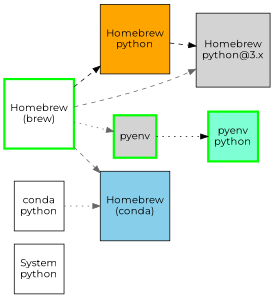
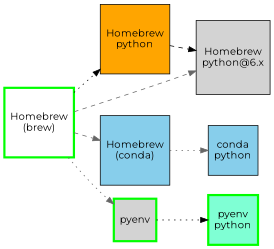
node "Homebrew python@3.x": label "Homebrew python@3.x" -> "Homebrew python@6.x"
edge "Homebrew (brew)" -> "Homebrew python": style dashed -> dotted
node "conda python": fillcolor white -> skyblue
edge "conda python" -> "Homebrew (conda)": reversed
node "System python": removed
